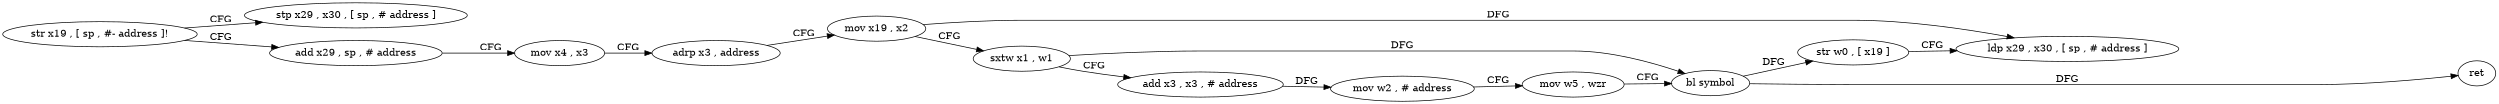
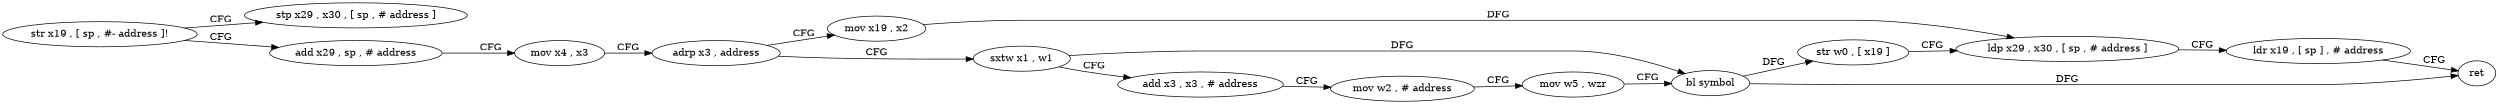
edge "mov x19 , x2" -> "sxtw x1 , w1": now "adrp x3 , address" -> "sxtw x1 , w1"
node "ldr x19 , [ sp ] , # address": added
edge "add x3 , x3 , # address" -> "mov w2 , # address": label "DFG" -> "CFG"
